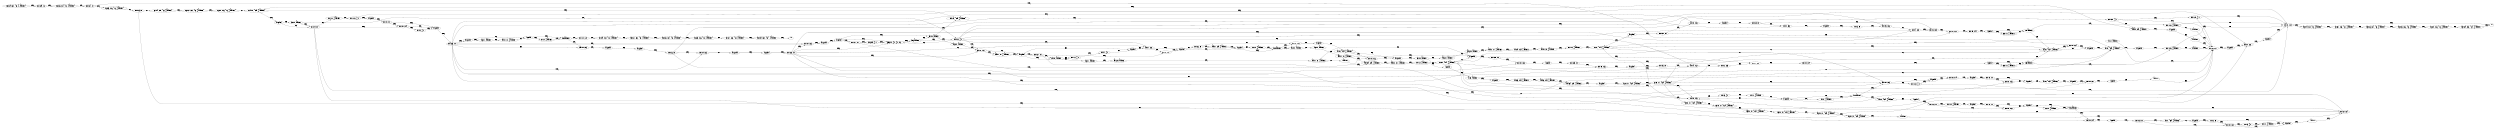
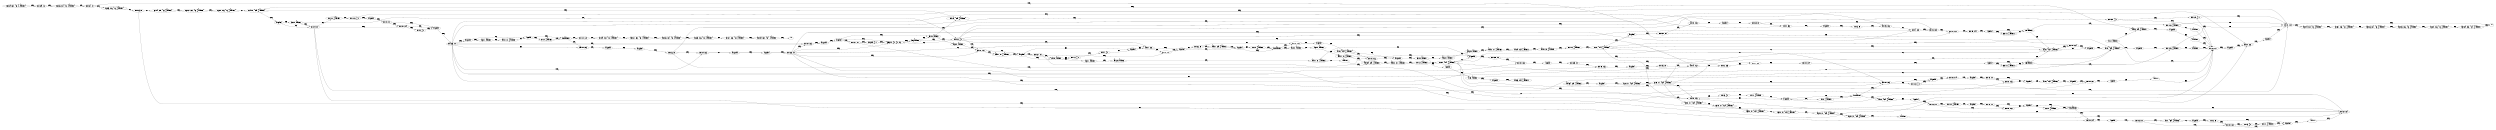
edge "mov x21 , # 0" -> "add x0 , x29 , # address": now "cbz w0 , address" -> "add x0 , x29 , # address"
node "add x8 , x29 , # address": removed
